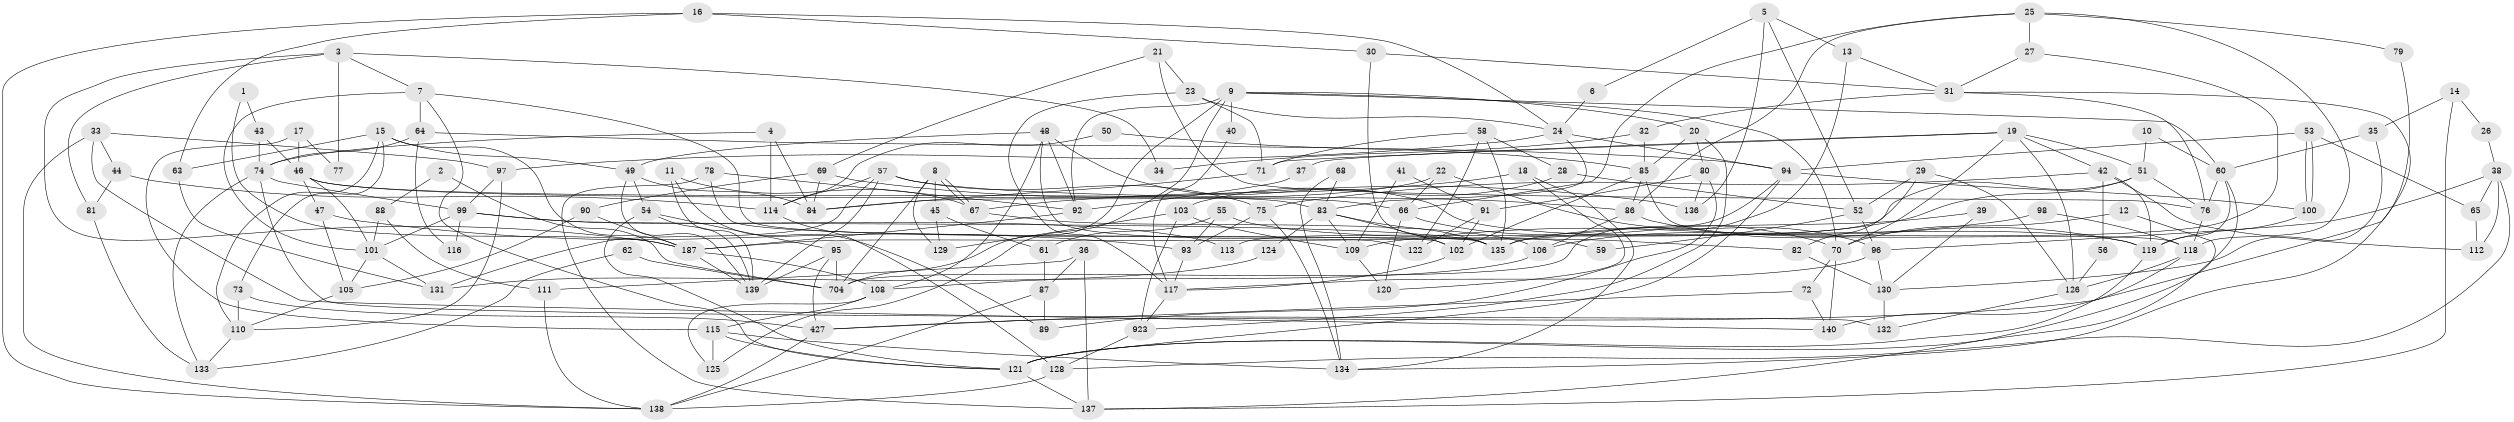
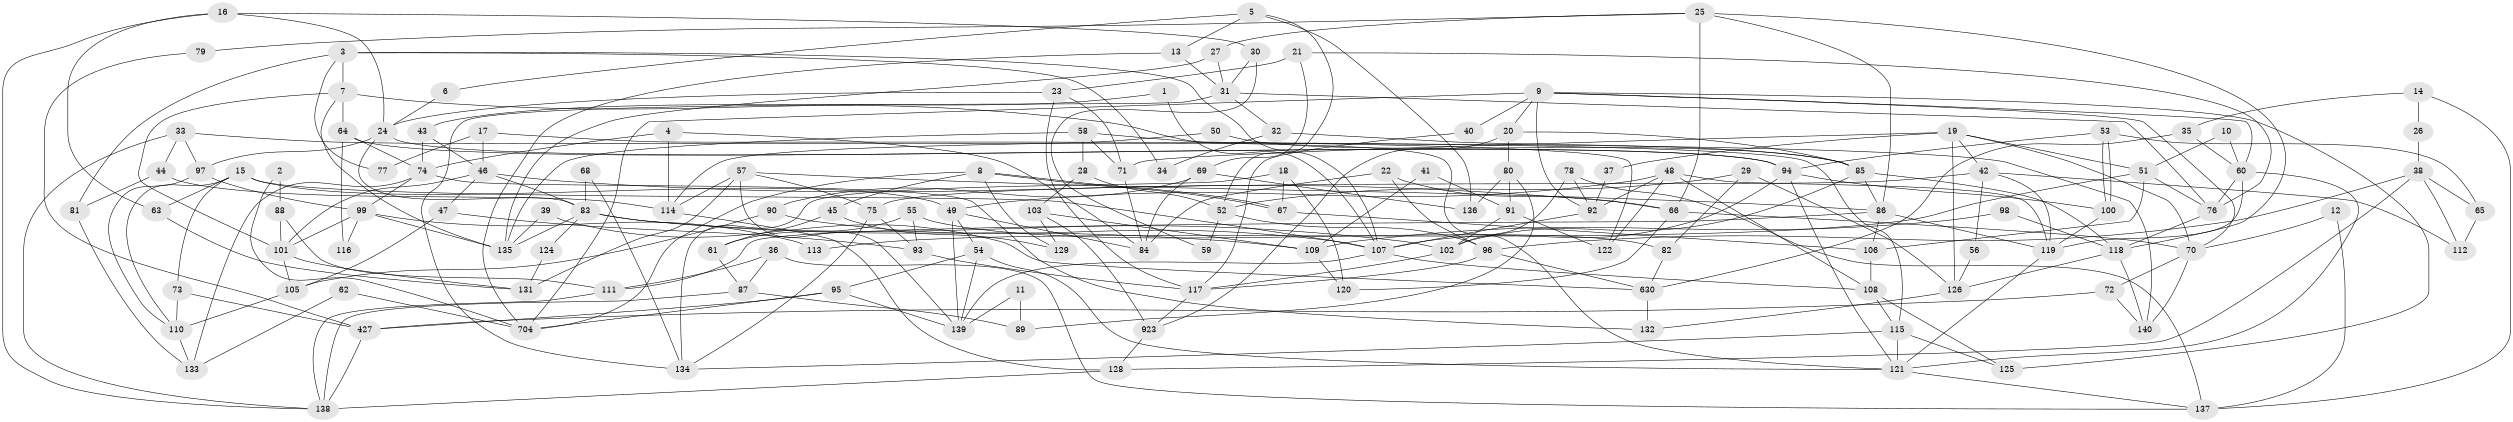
edge "11" -- "67": removed
edge "86" -- "111": added
node "187": label "187" -> "107"
node "130": label "130" -> "630"
